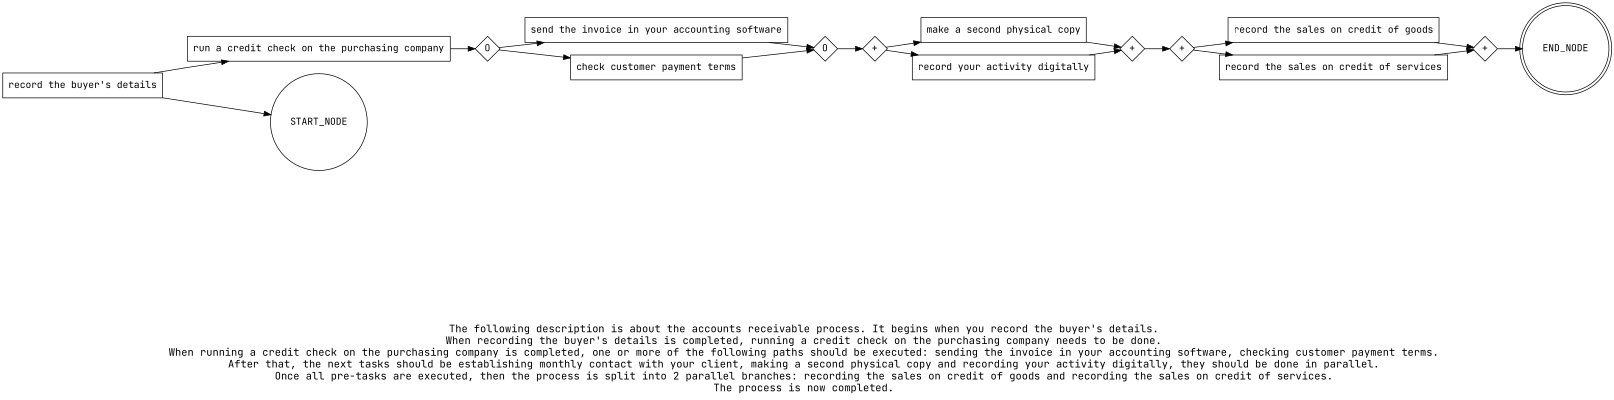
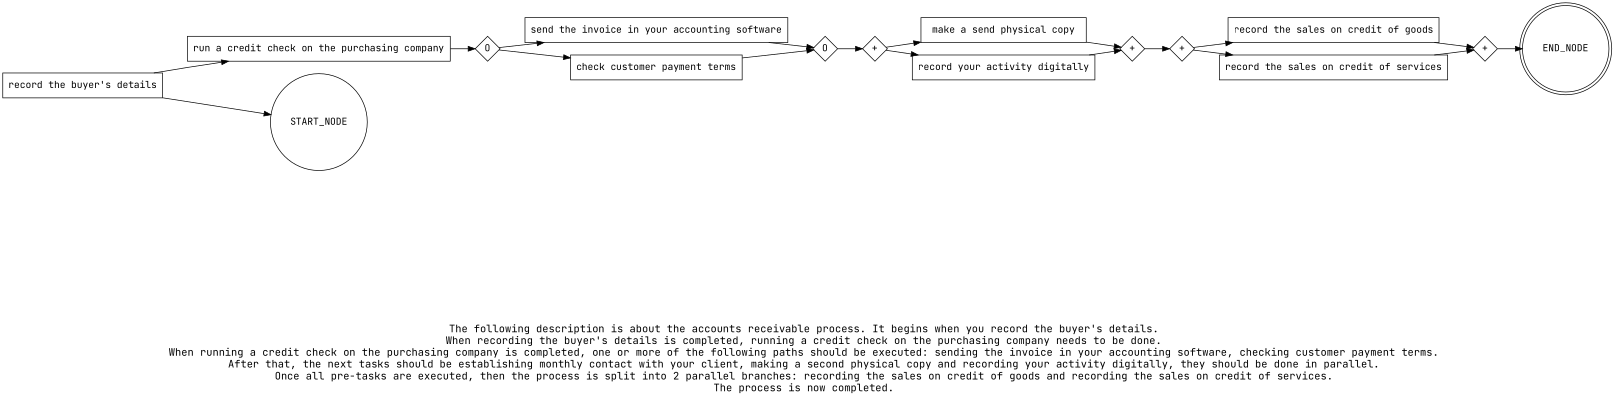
node "make a second physical copy": label "make a second physical copy" -> "make a send physical copy"
